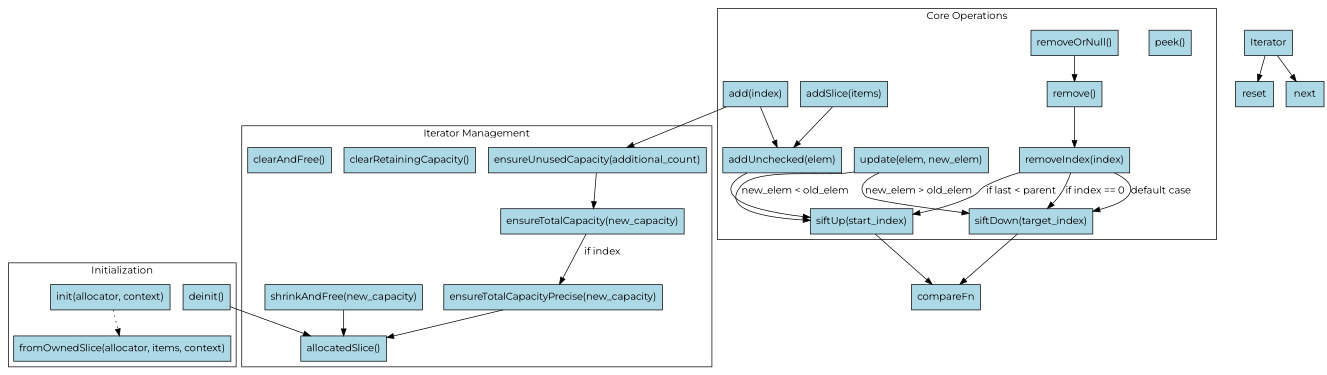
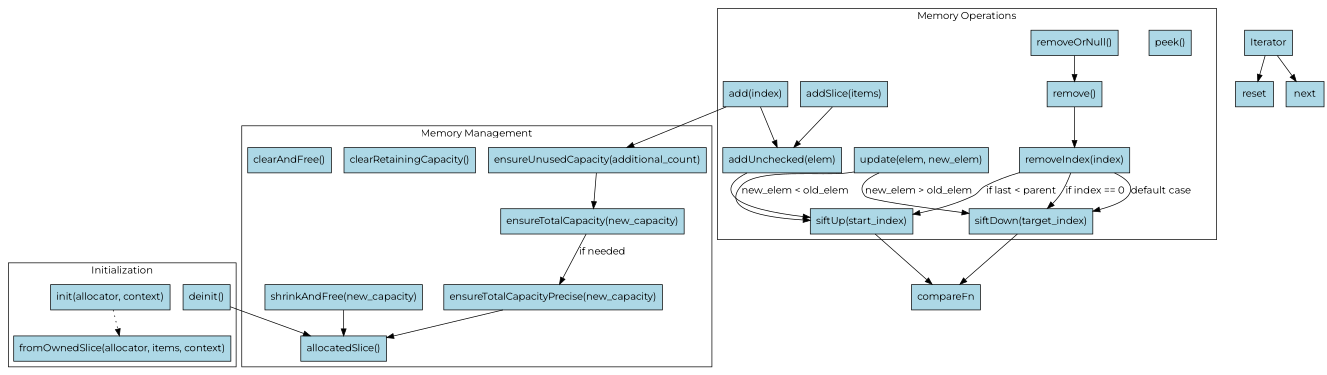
cluster "Core Operations": label "Core Operations" -> "Memory Operations"
cluster "Iterator Management": label "Iterator Management" -> "Memory Management"
edge "ensureTotalCapacity(new_capacity)" -> "ensureTotalCapacityPrecise(new_capacity)": label "if index" -> "if needed"
